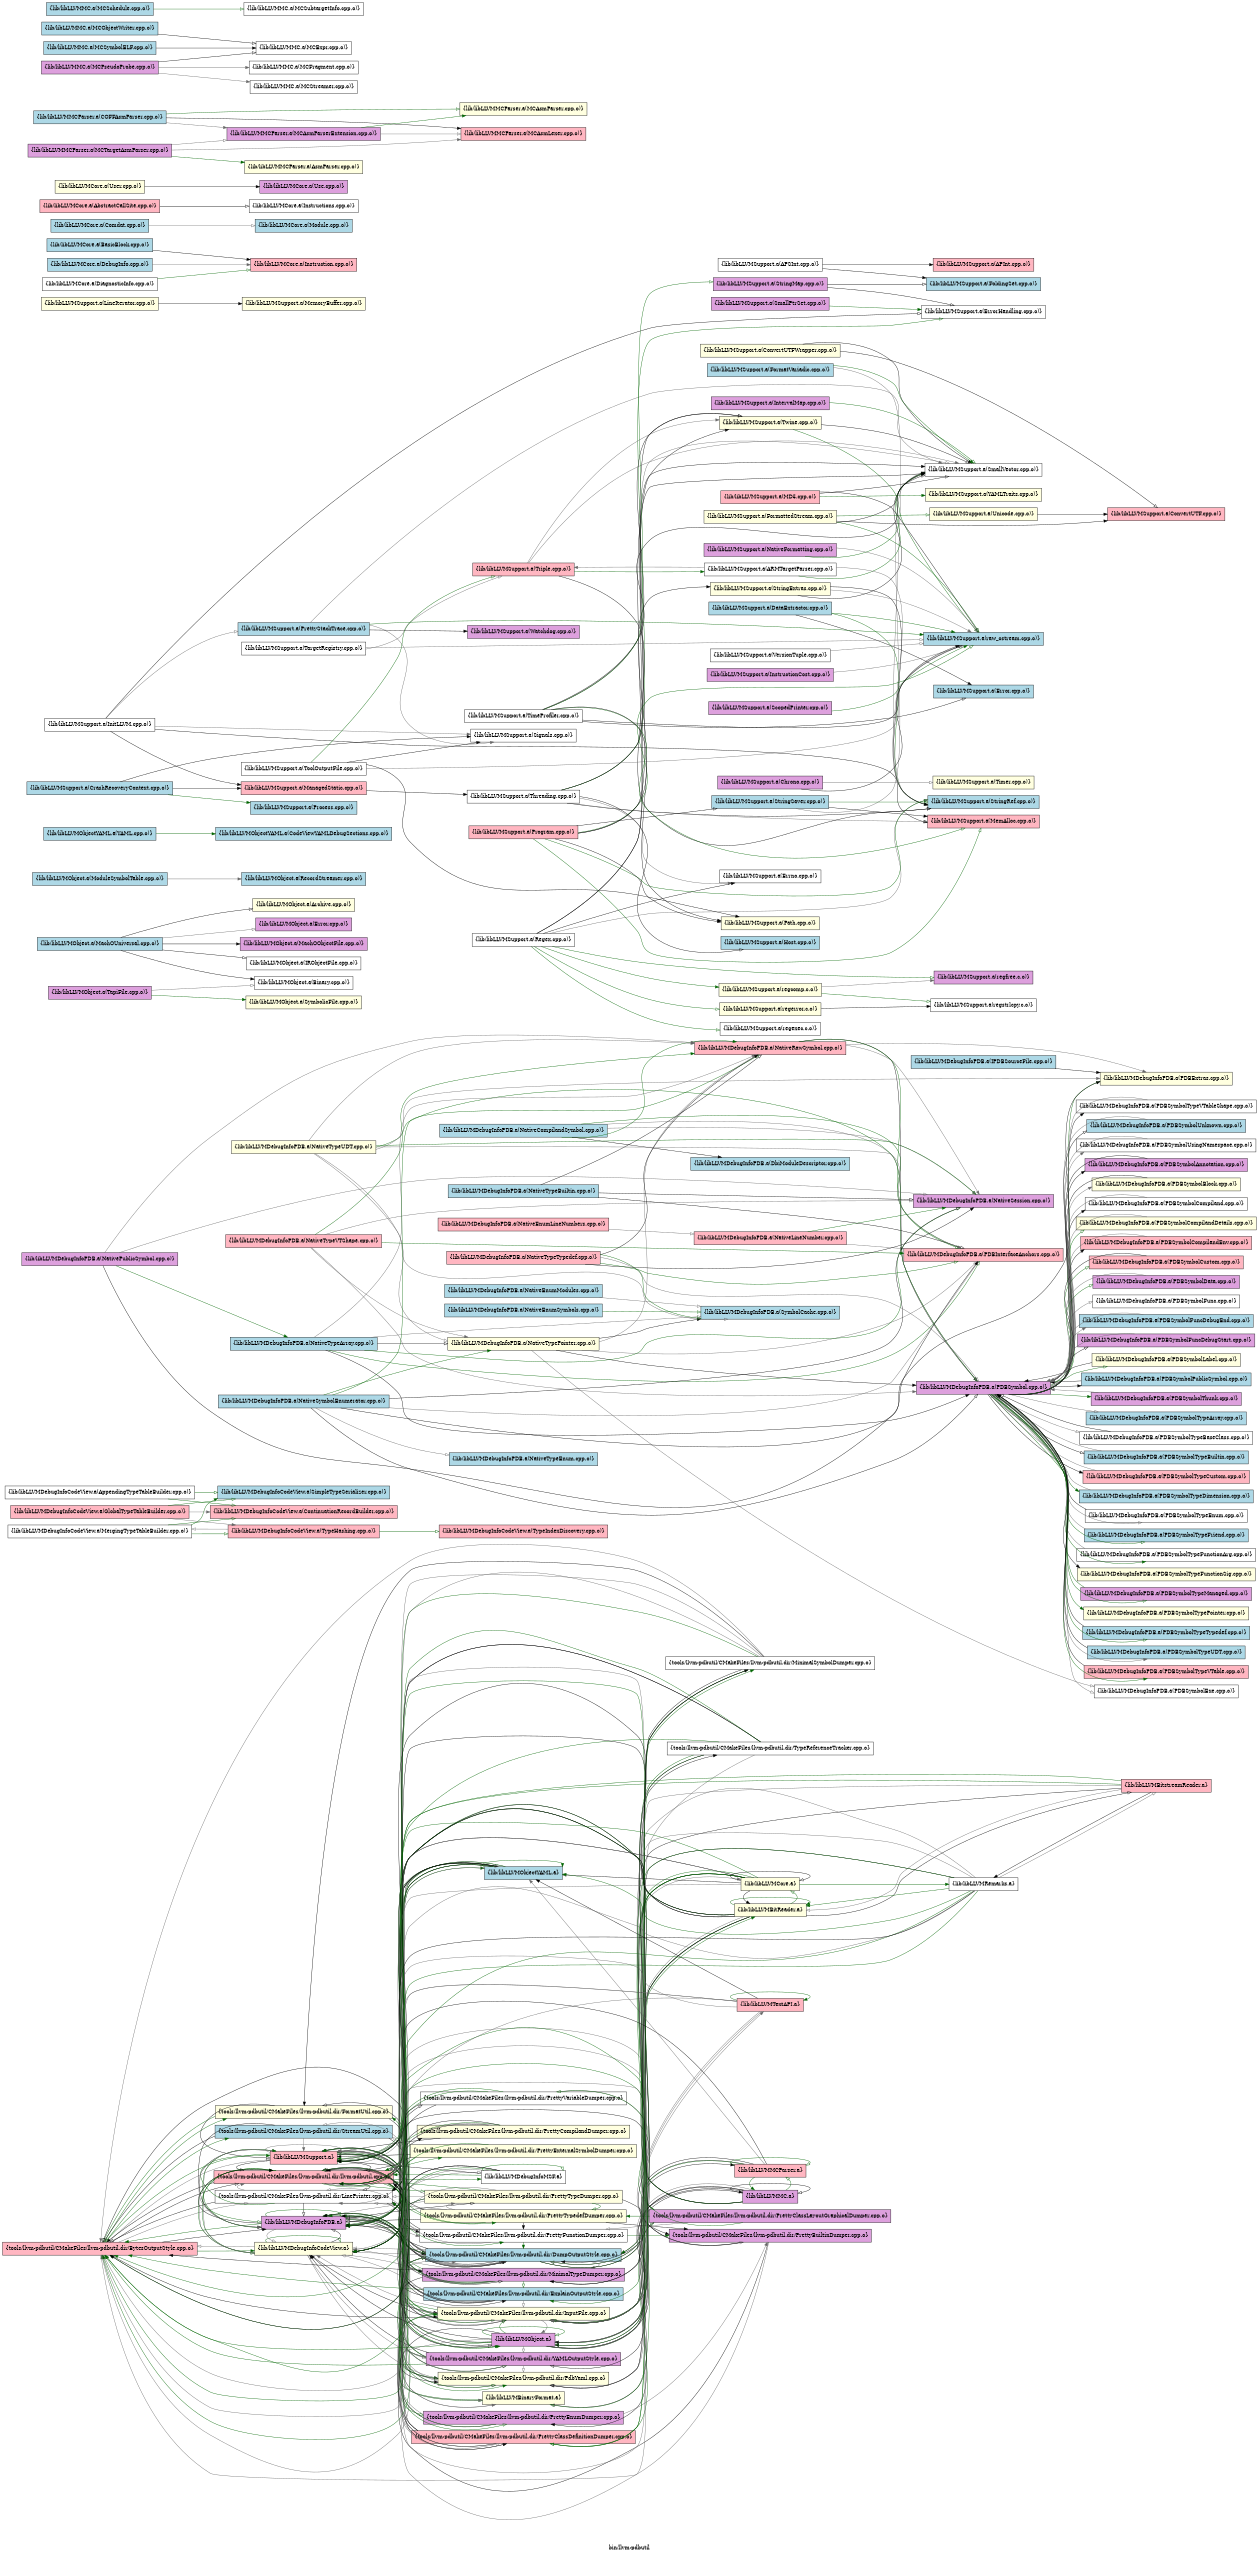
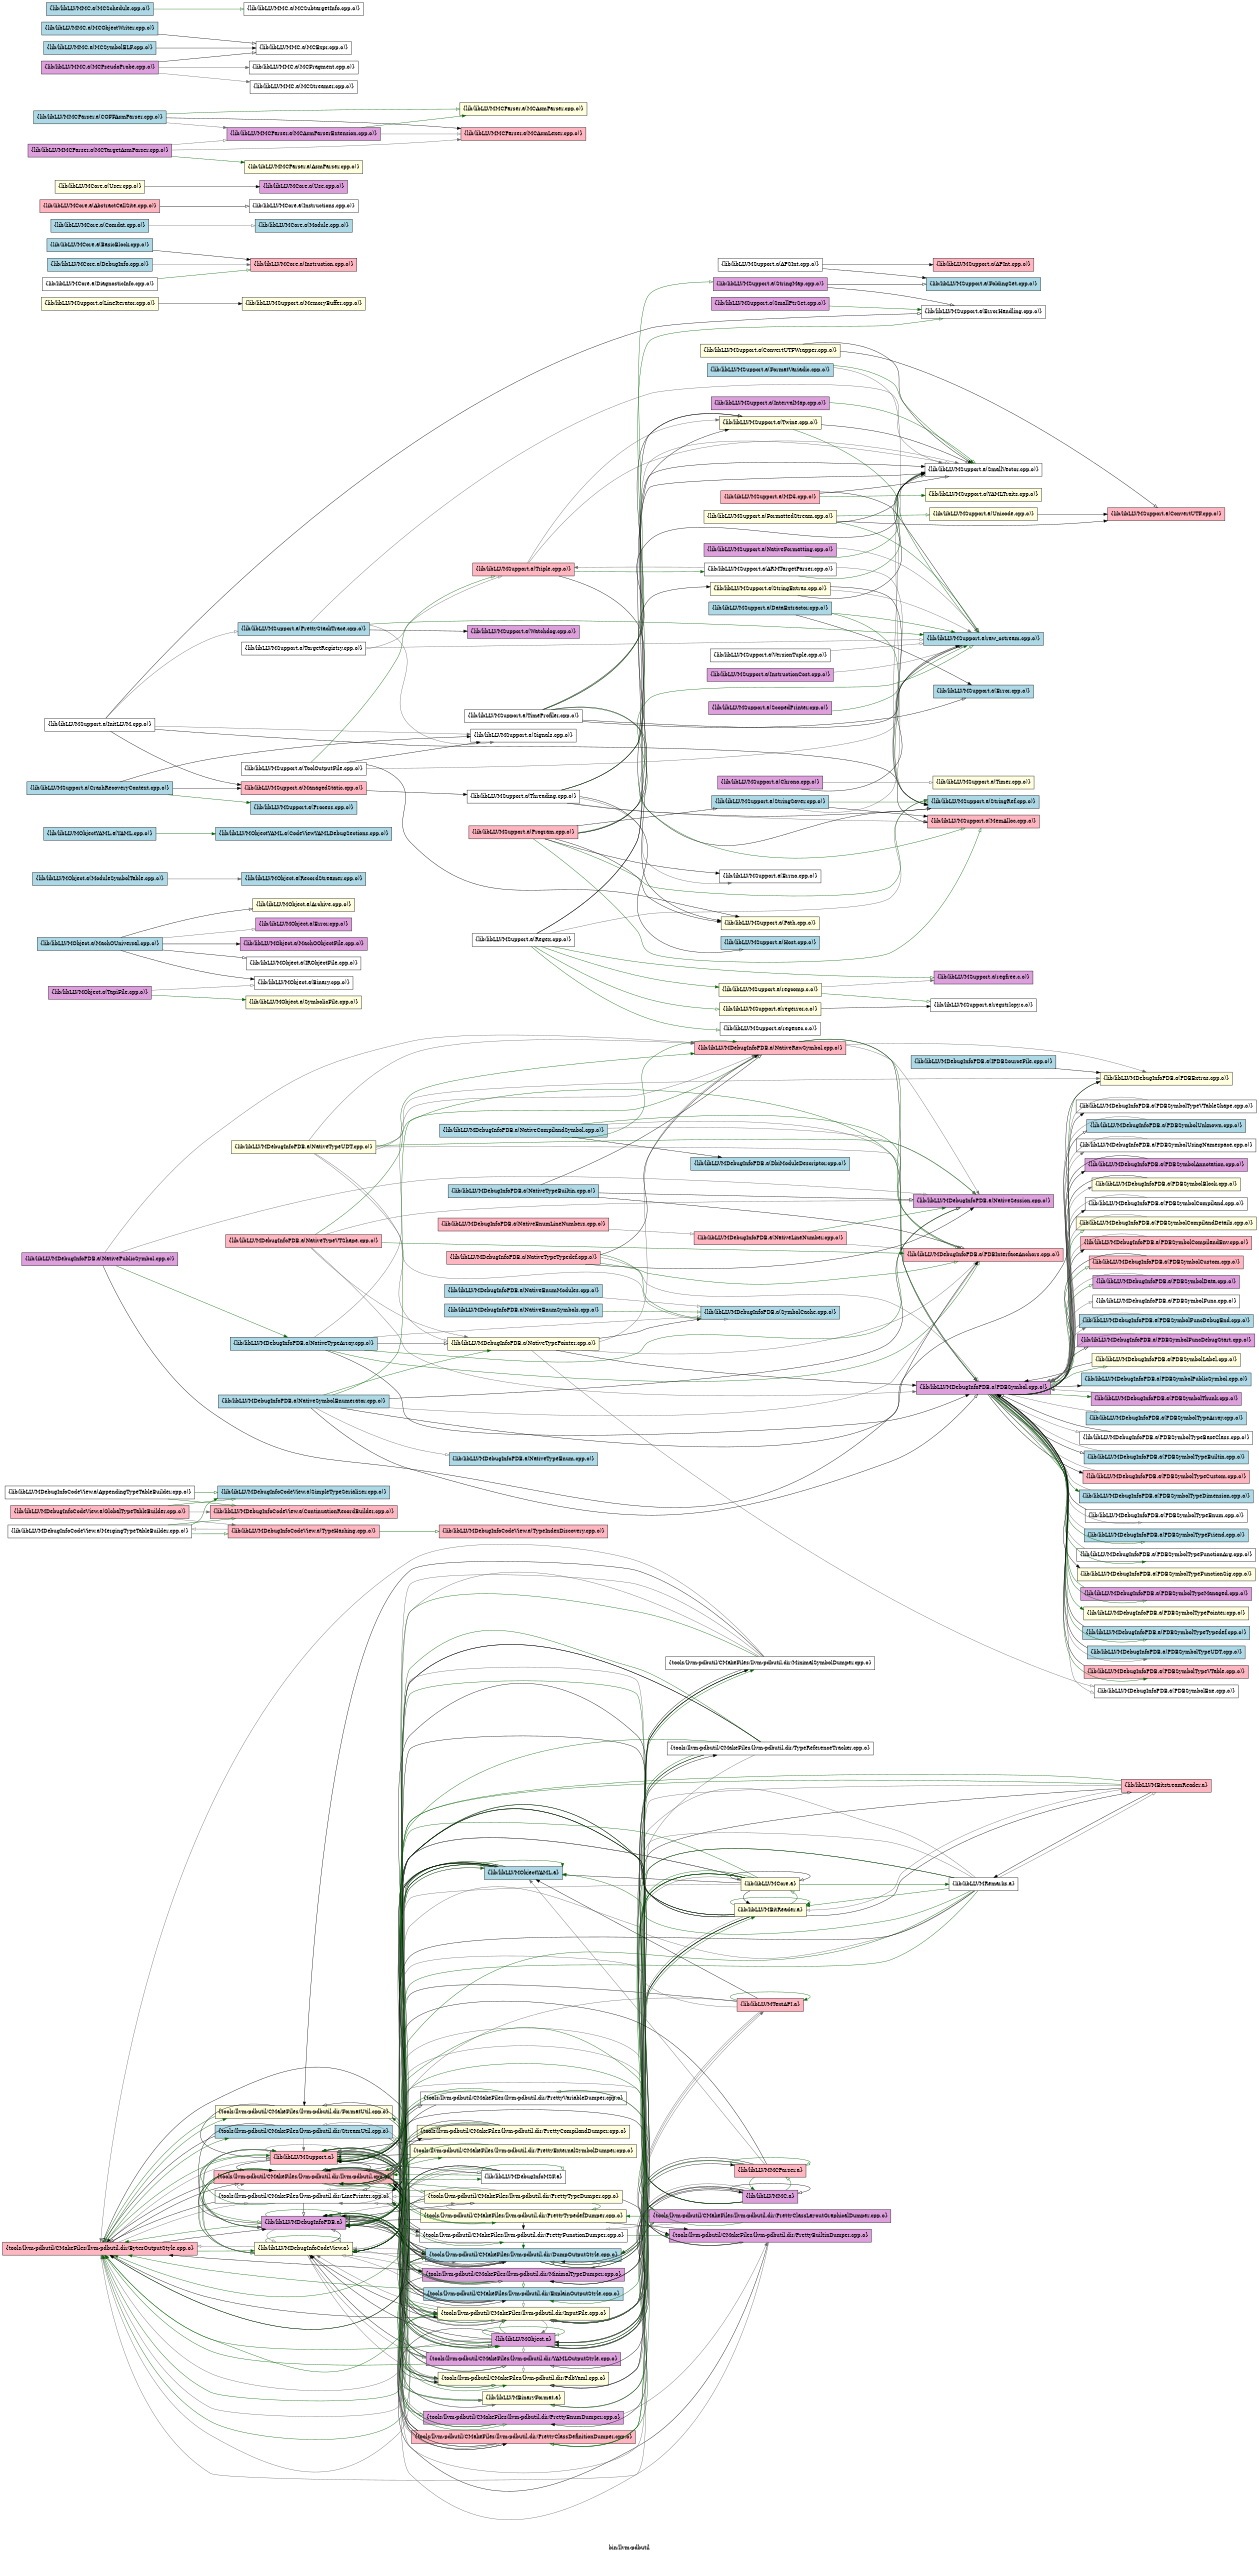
edge "{lib/libLLVMSupport.a(Regex.cpp.o)}" -> "{lib/libLLVMSupport.a(Errno.cpp.o)}": now "{lib/libLLVMSupport.a(Program.cpp.o)}" -> "{lib/libLLVMSupport.a(Errno.cpp.o)}"
edge "{lib/libLLVMDebugInfoPDB.a(PDBSymbolPublicSymbol.cpp.o)}" -> "{lib/libLLVMDebugInfoPDB.a(PDBSymbol.cpp.o)}": removed
